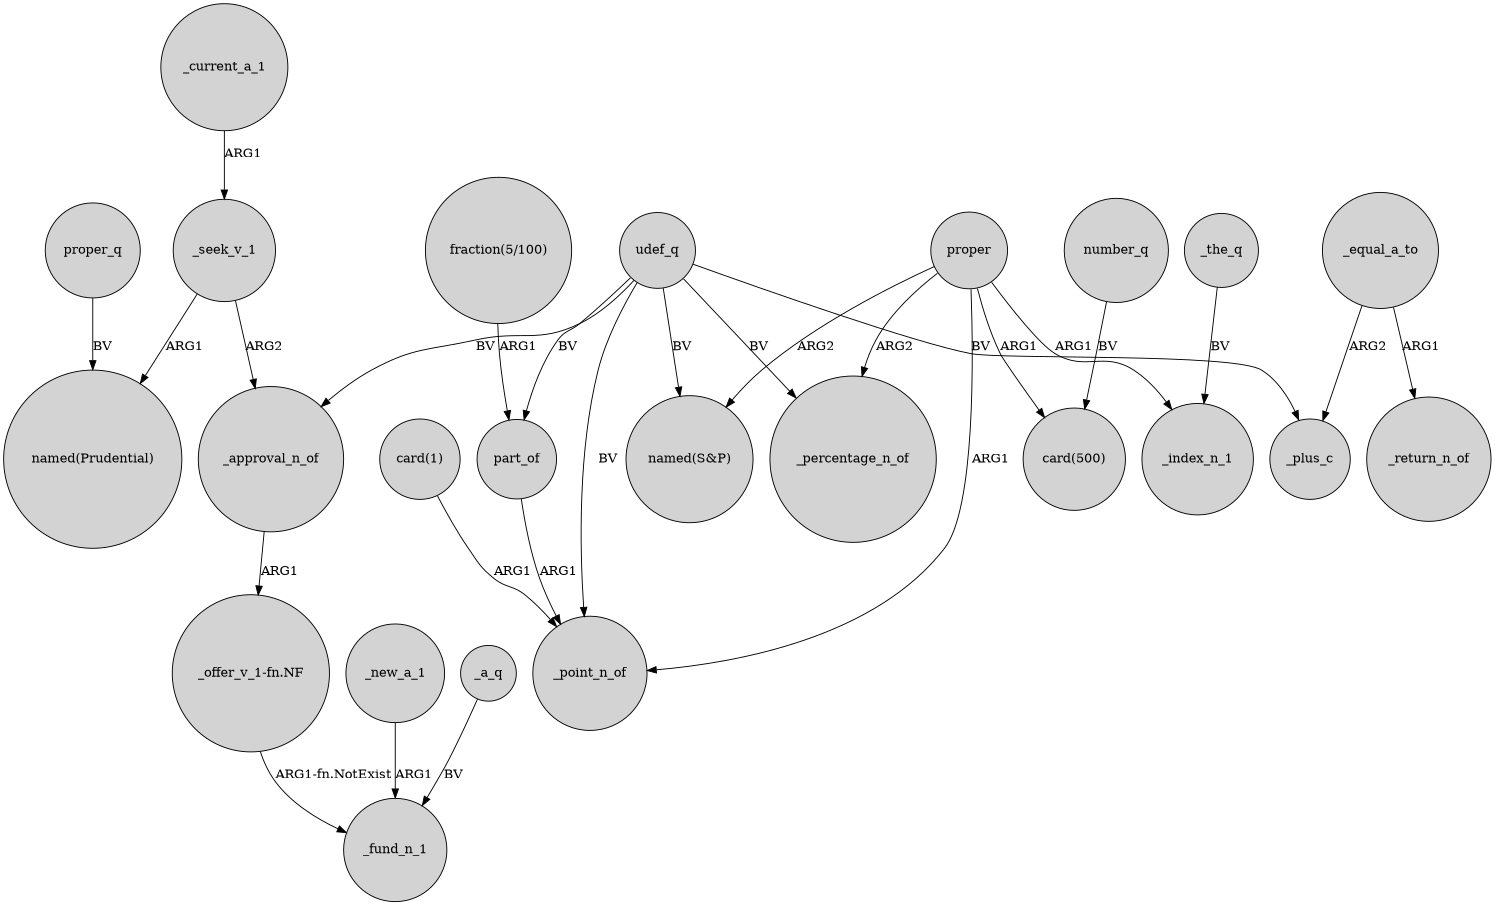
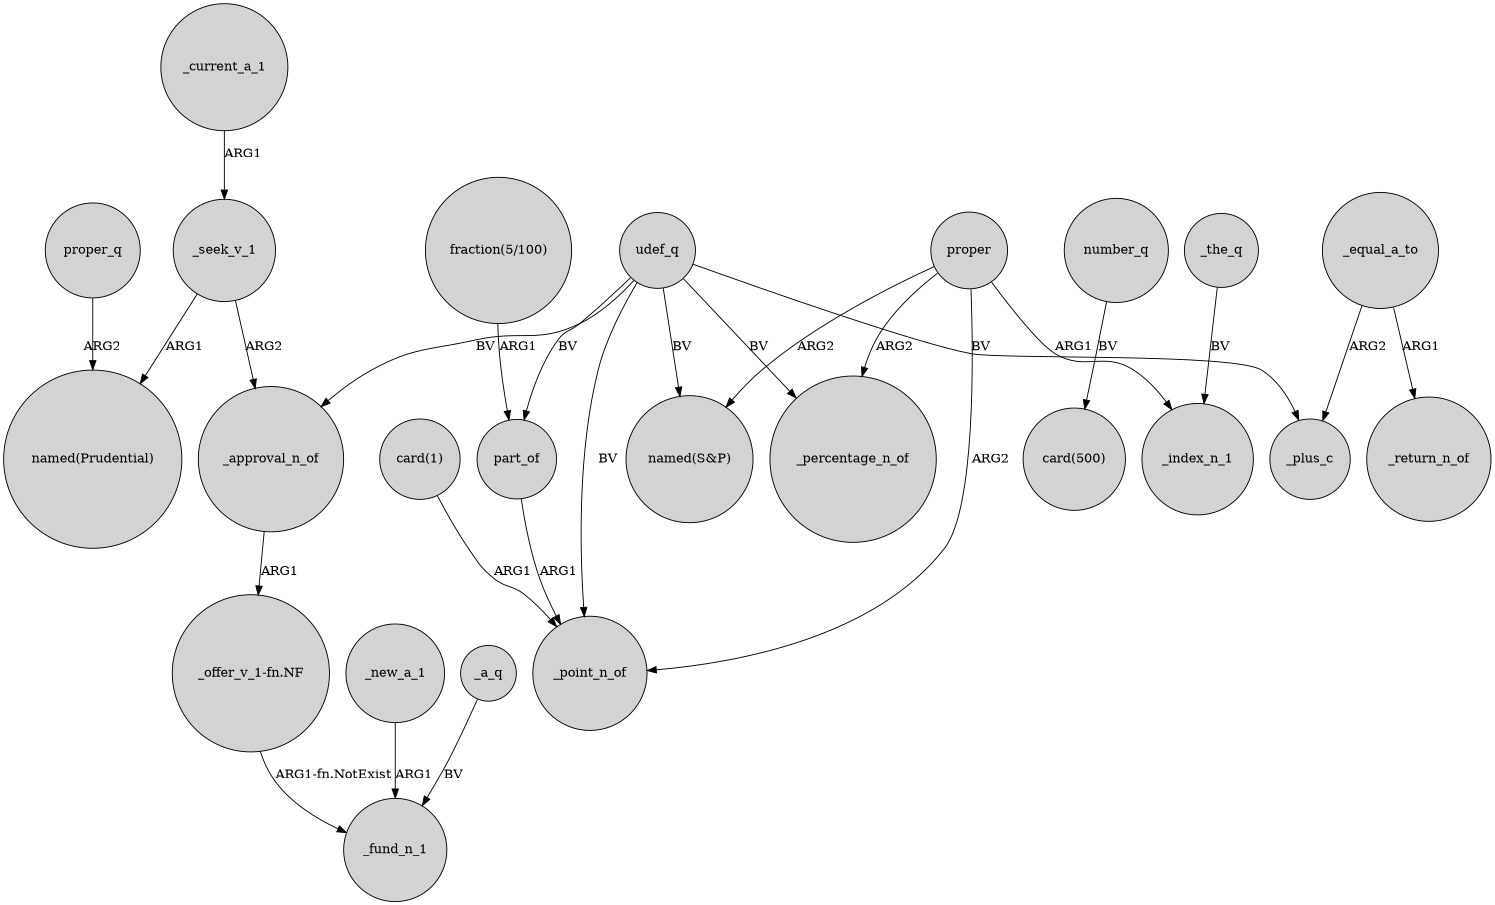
edge "proper_q" -> "named(Prudential)": label "BV" -> "ARG2"
edge "proper" -> "card(500)": removed, label "ARG1"
edge "proper" -> "_point_n_of": label "ARG1" -> "ARG2"
